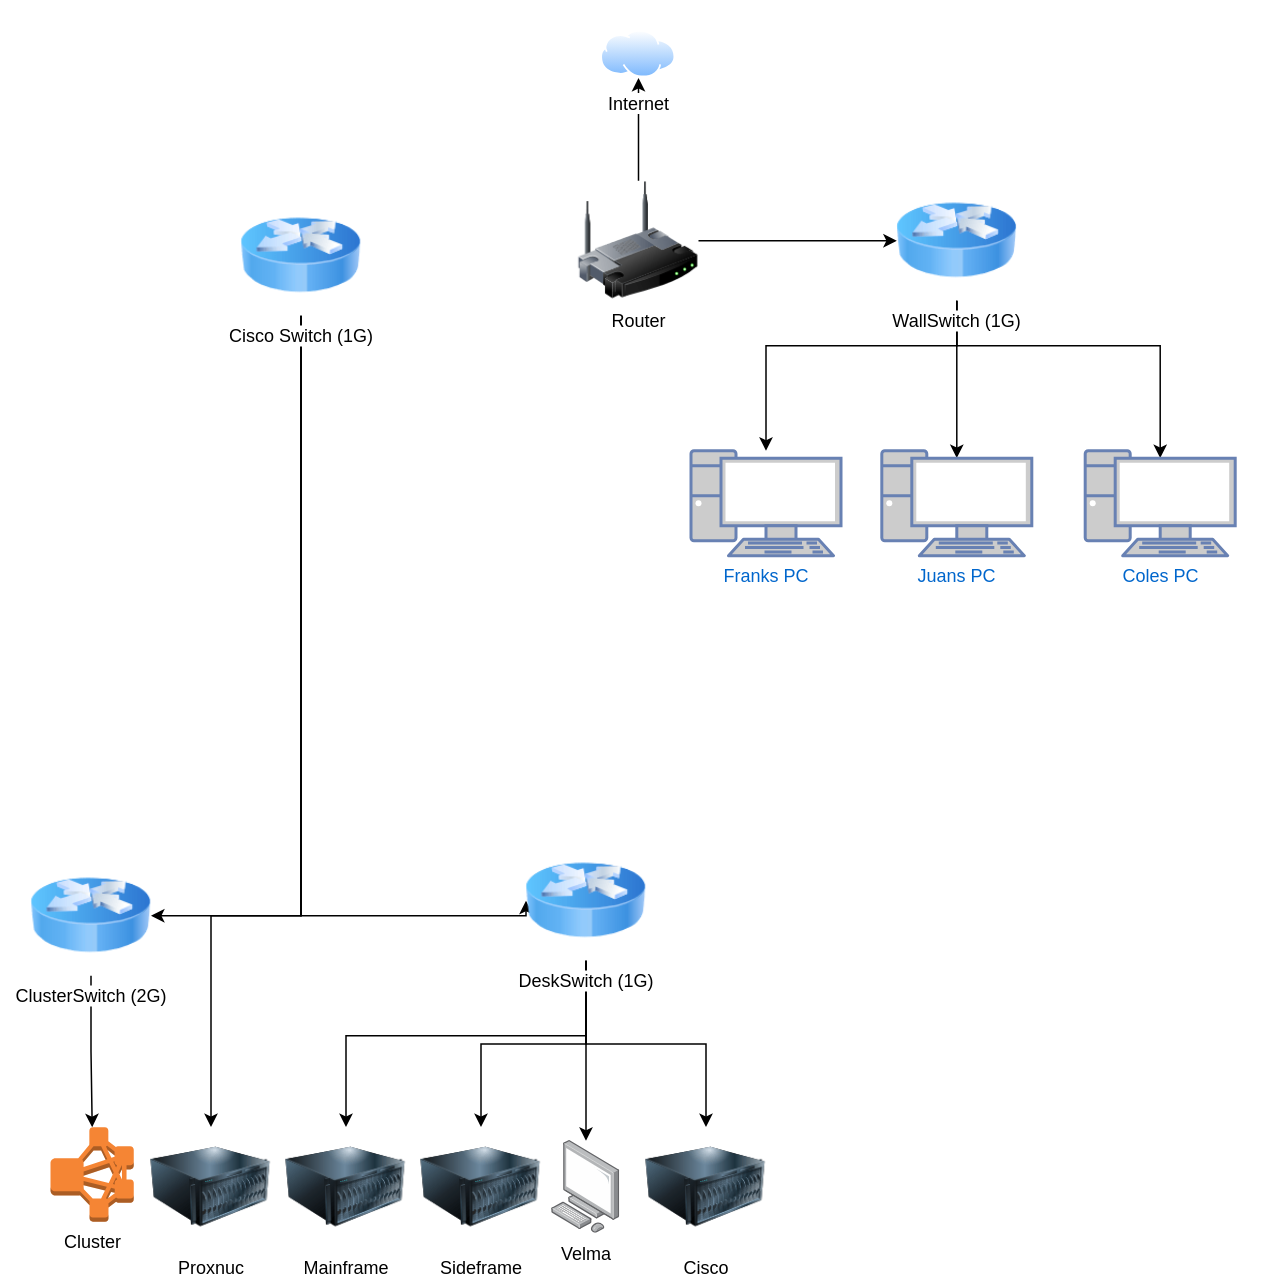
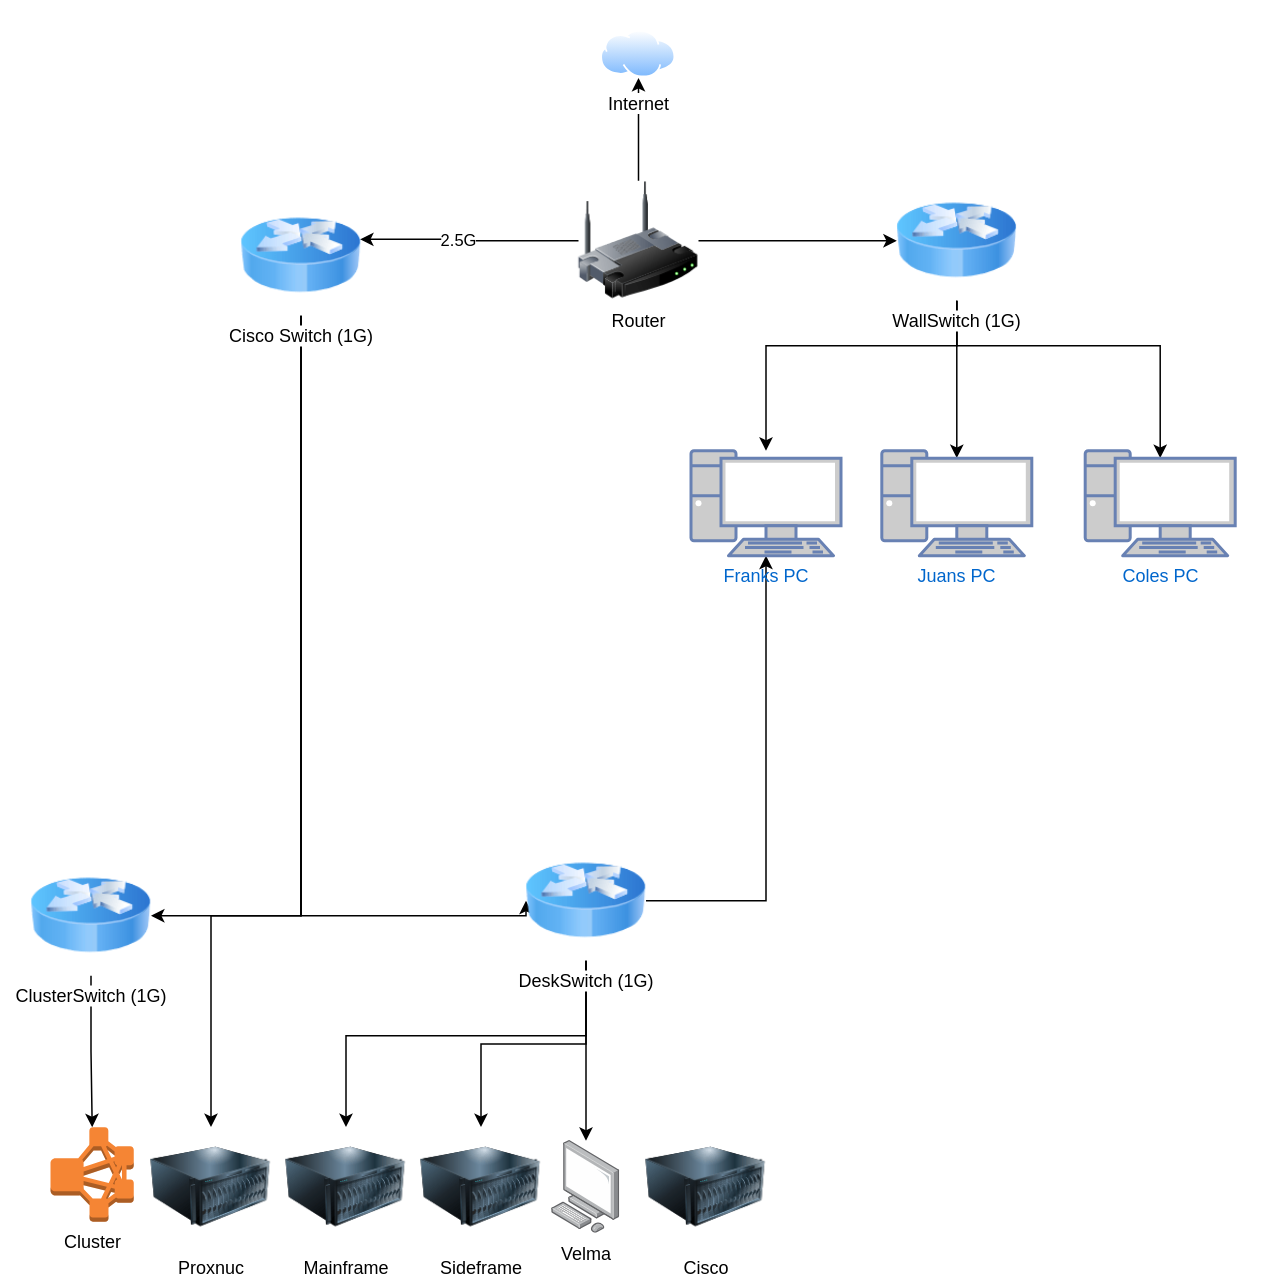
edge "Router" -> "Cisco Switch (1G)": added, label "2.5G"
node "ClusterSwitch (2G)": label "ClusterSwitch (2G)" -> "ClusterSwitch (1G)"
edge "DeskSwitch (1G)" -> "Cisco": now "DeskSwitch (1G)" -> "Franks PC"
